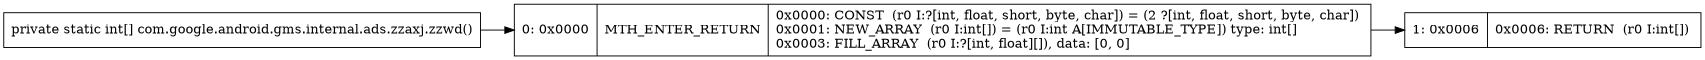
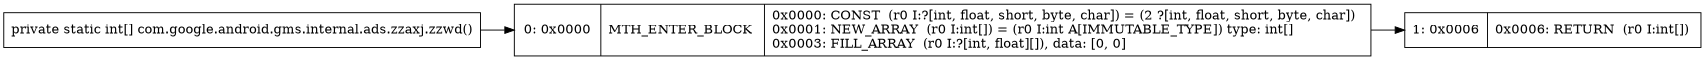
node "0: 0x0000": text "MTH_ENTER_RETURN" -> "MTH_ENTER_BLOCK"
